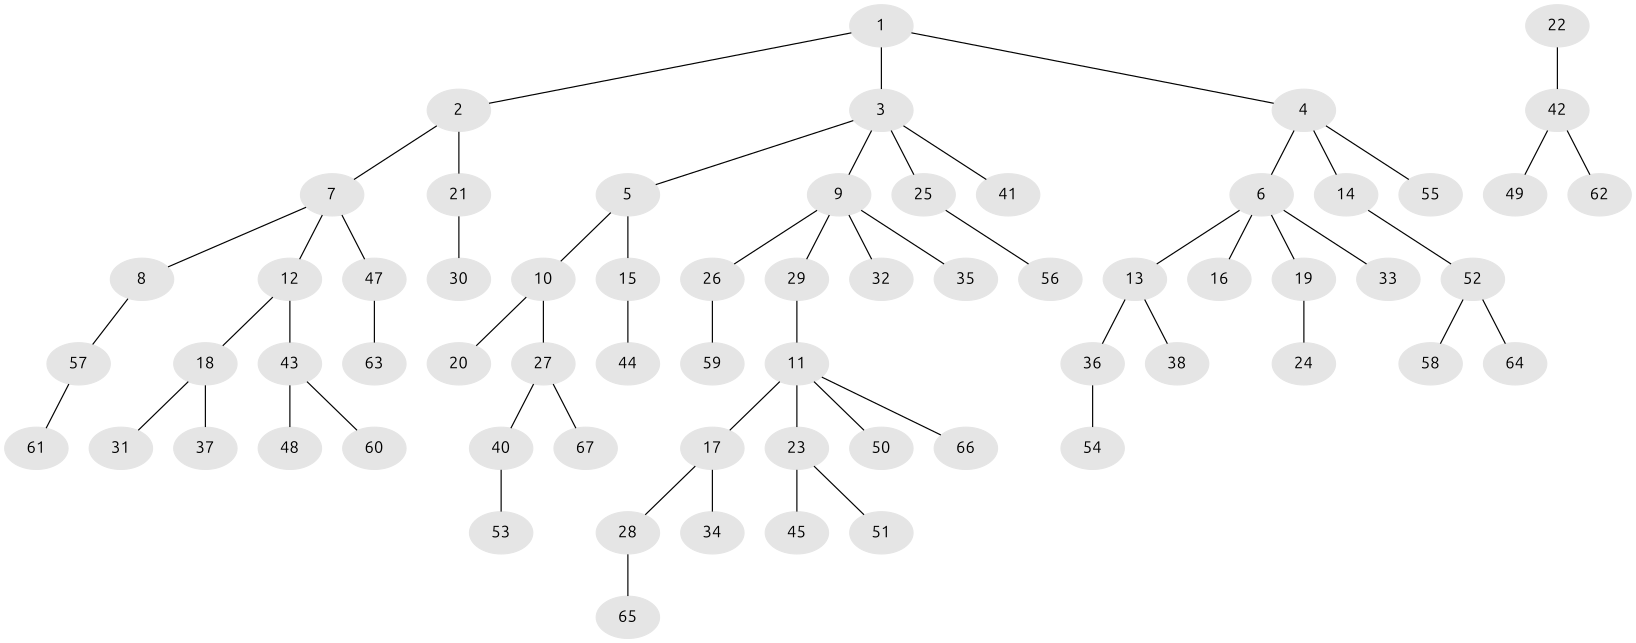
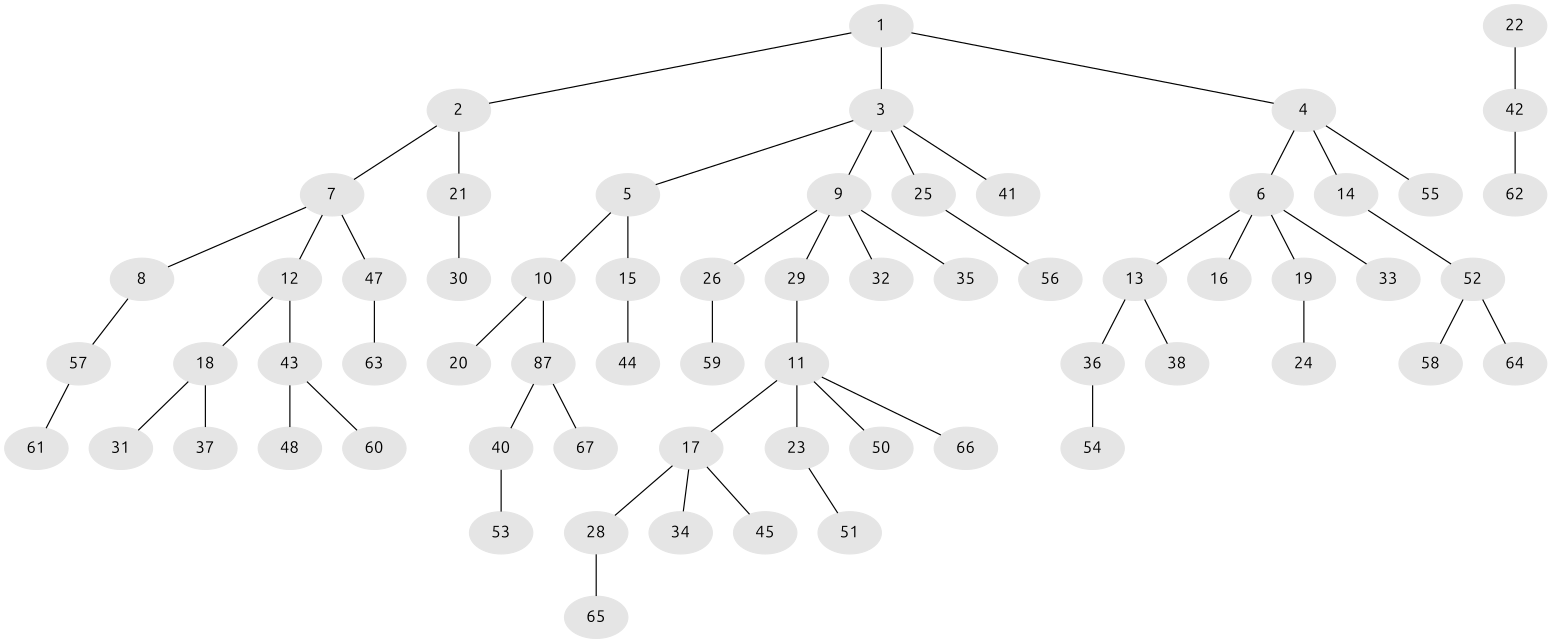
node "49": removed
node "27": label "27" -> "87"
edge "23" -- "45": now "17" -- "45"
